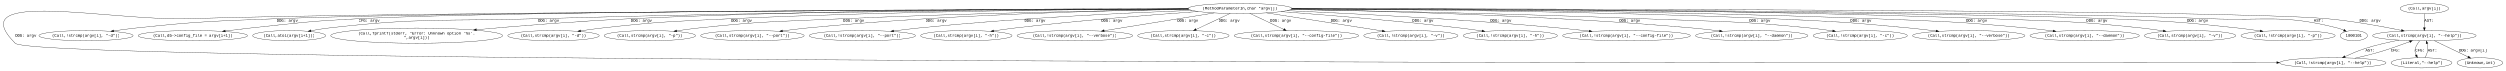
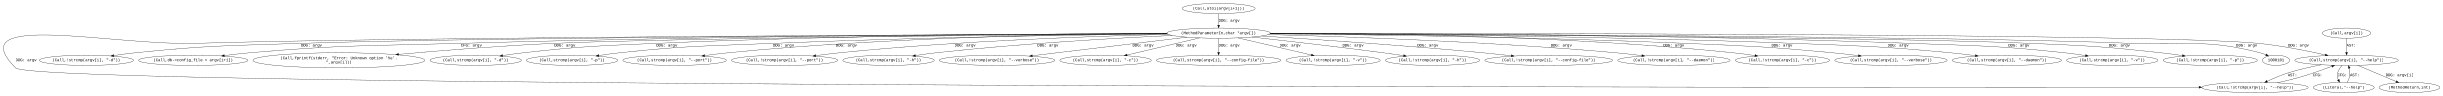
edge "(MethodParameterIn,char *argv[])" -> "(Call,atoi(argv[i+1]))": reversed
edge "(MethodParameterIn,char *argv[])" -> "1000101": label "AST: " -> "DDG: argv"
node "(Unknown,int)": label "(Unknown,int)" -> "(MethodReturn,int)"
